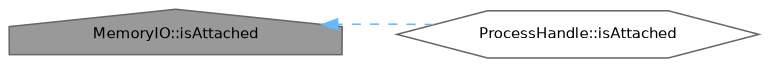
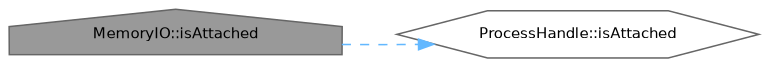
edge "ProcessHandle::isAttached" -> "MemoryIO::isAttached": reversed
